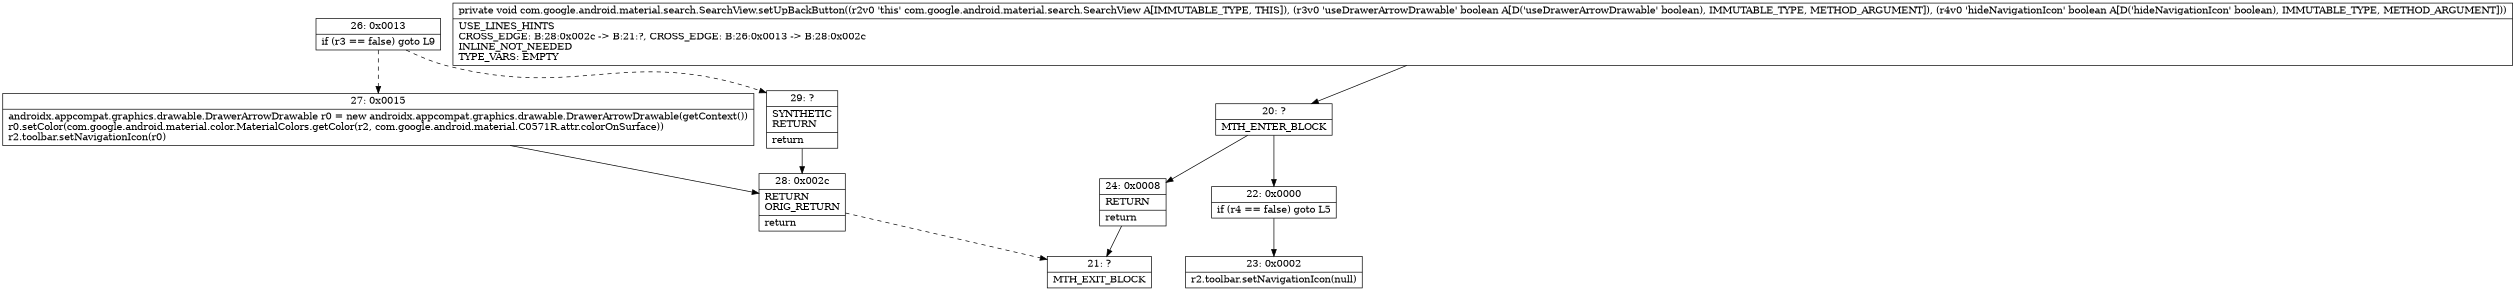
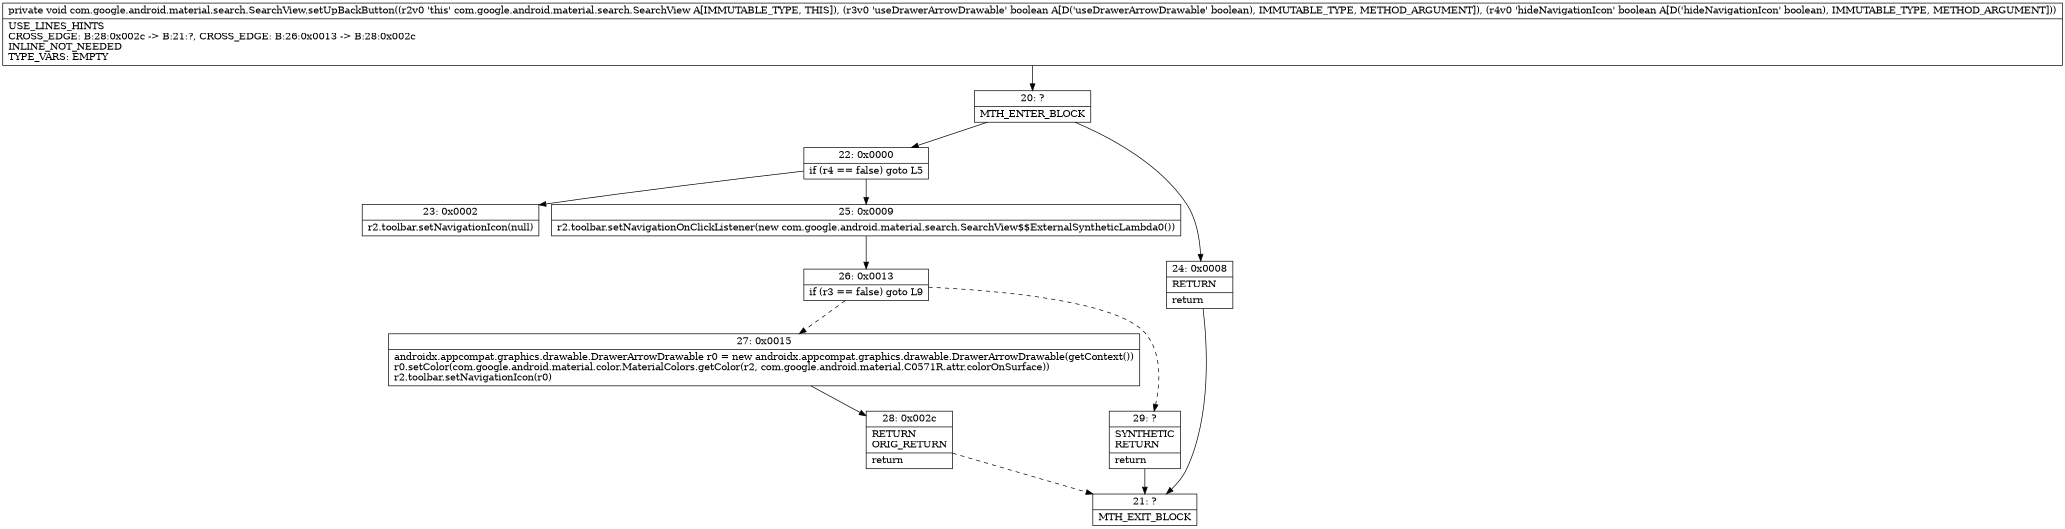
edge "29: ?" -> "28: 0x002c": now "29: ?" -> "21: ?"
node "25: 0x0009": added
